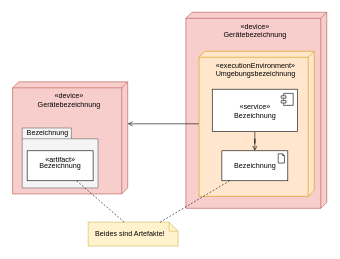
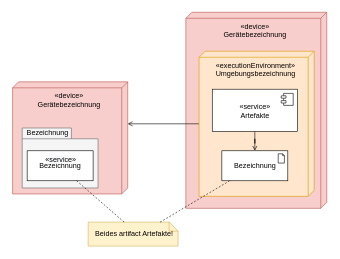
node "«service» Bezeichnung": label "«service» Bezeichnung" -> "«service» Artefakte"
node "«artifact»": label "«artifact»" -> "«service»"
node "Beides sind Artefakte!": label "Beides sind Artefakte!" -> "Beides artifact Artefakte!"
